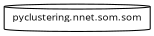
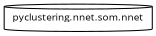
node "pyclustering.nnet.som.som": label "pyclustering.nnet.som.som" -> "pyclustering.nnet.som.nnet"
